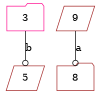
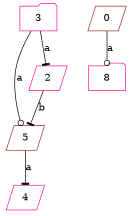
node "9": label "9" -> "0"
edge "3" -> "5": label "b" -> "a"
node "2": added
node "8": color brown -> deeppink
node "4": added
